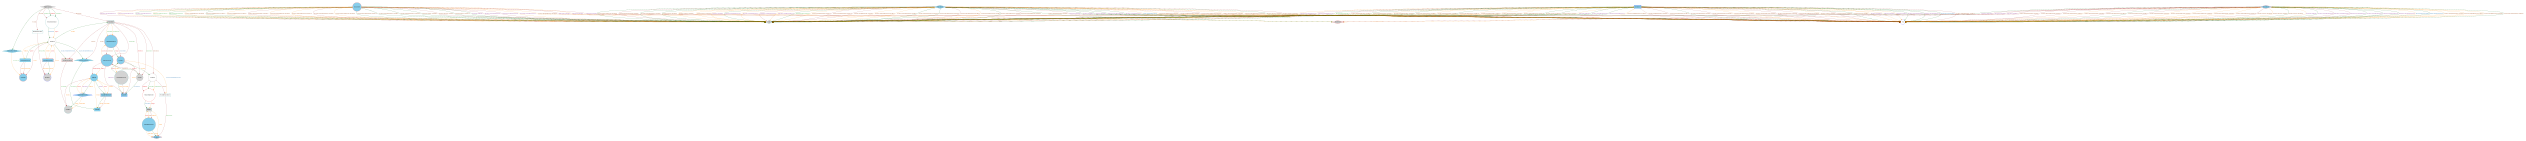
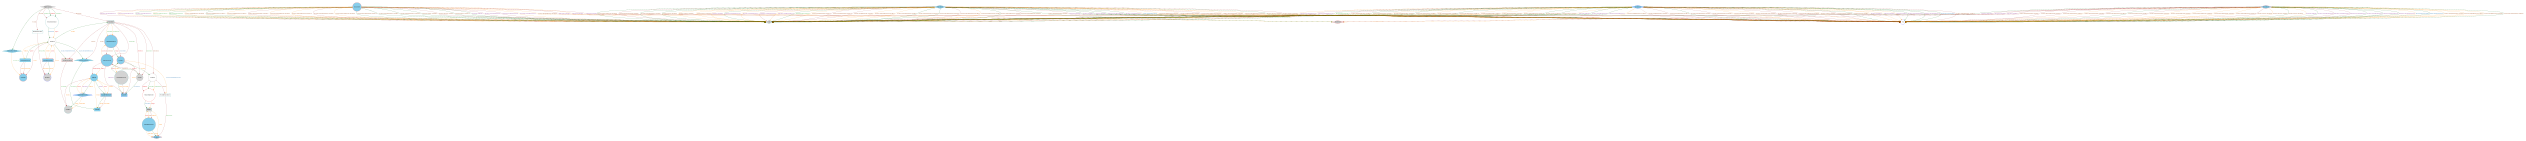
node "Execution2": shape note -> diamond
